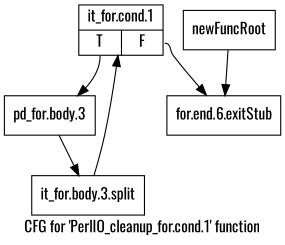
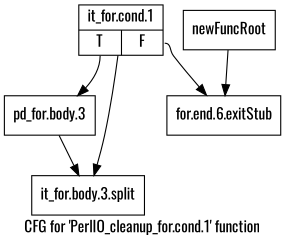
edge "it_for.body.3.split" -> "it_for.cond.1": reversed
